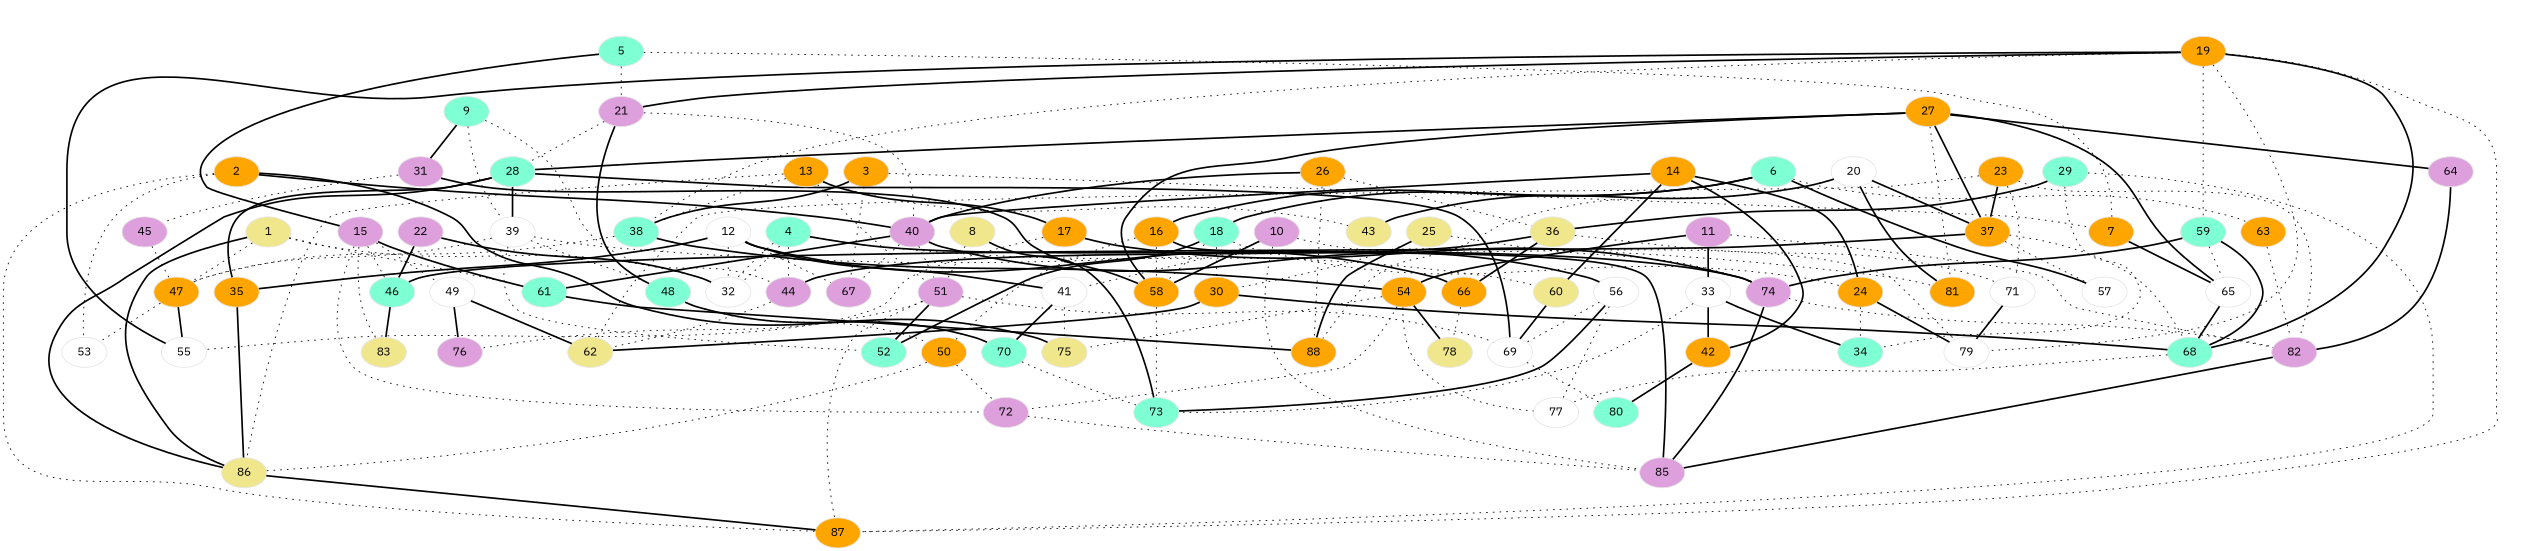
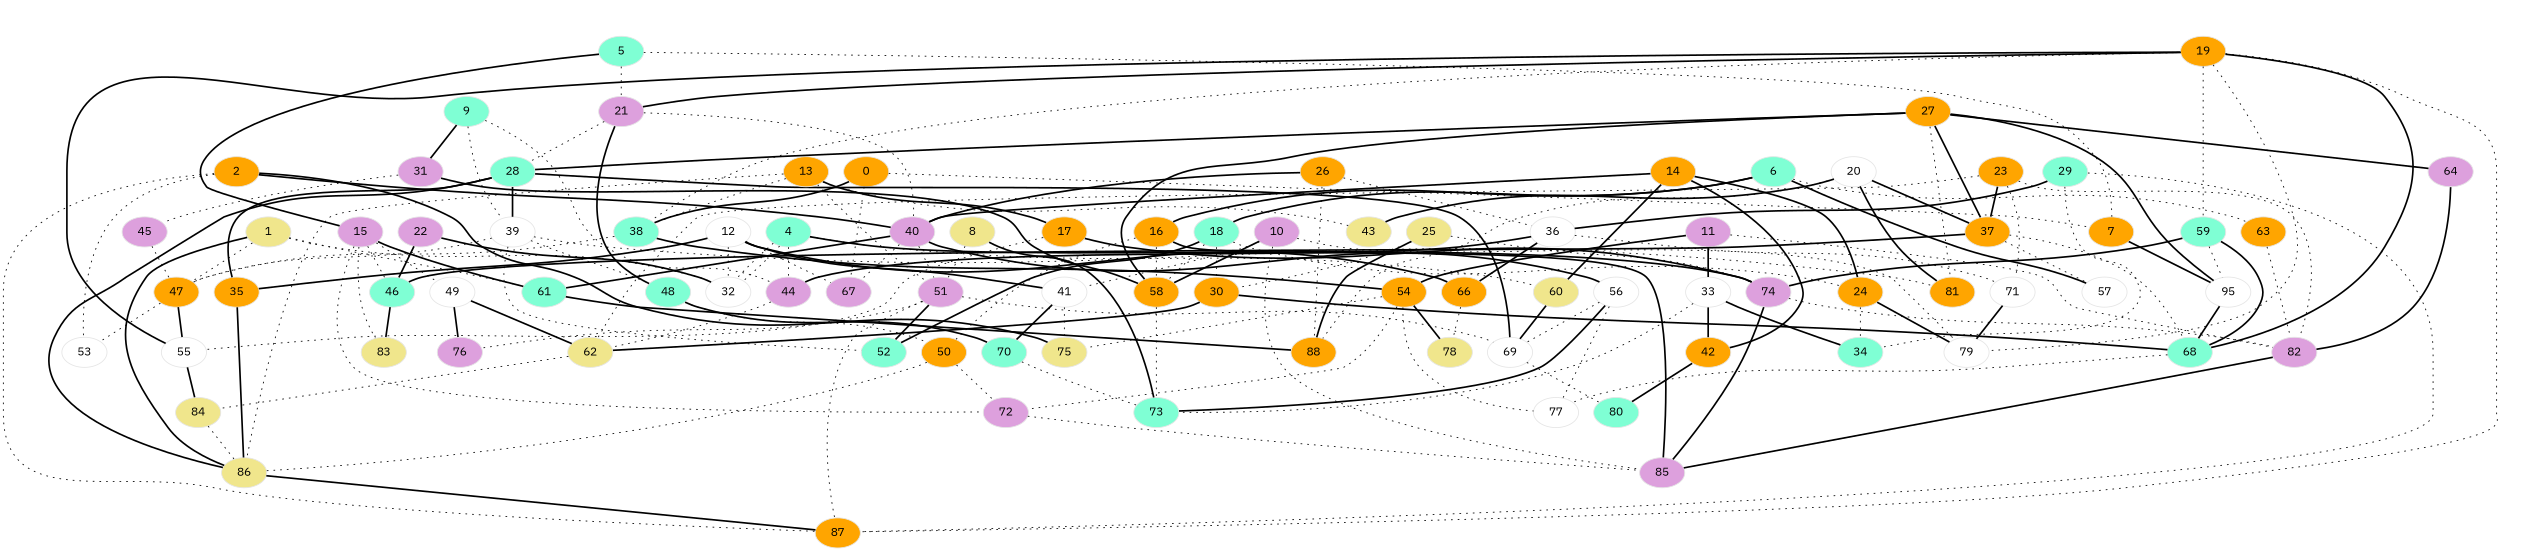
node "3": label "3" -> "0"
node "36": fillcolor khaki -> white
node "65": label "65" -> "95"
node "84": added
